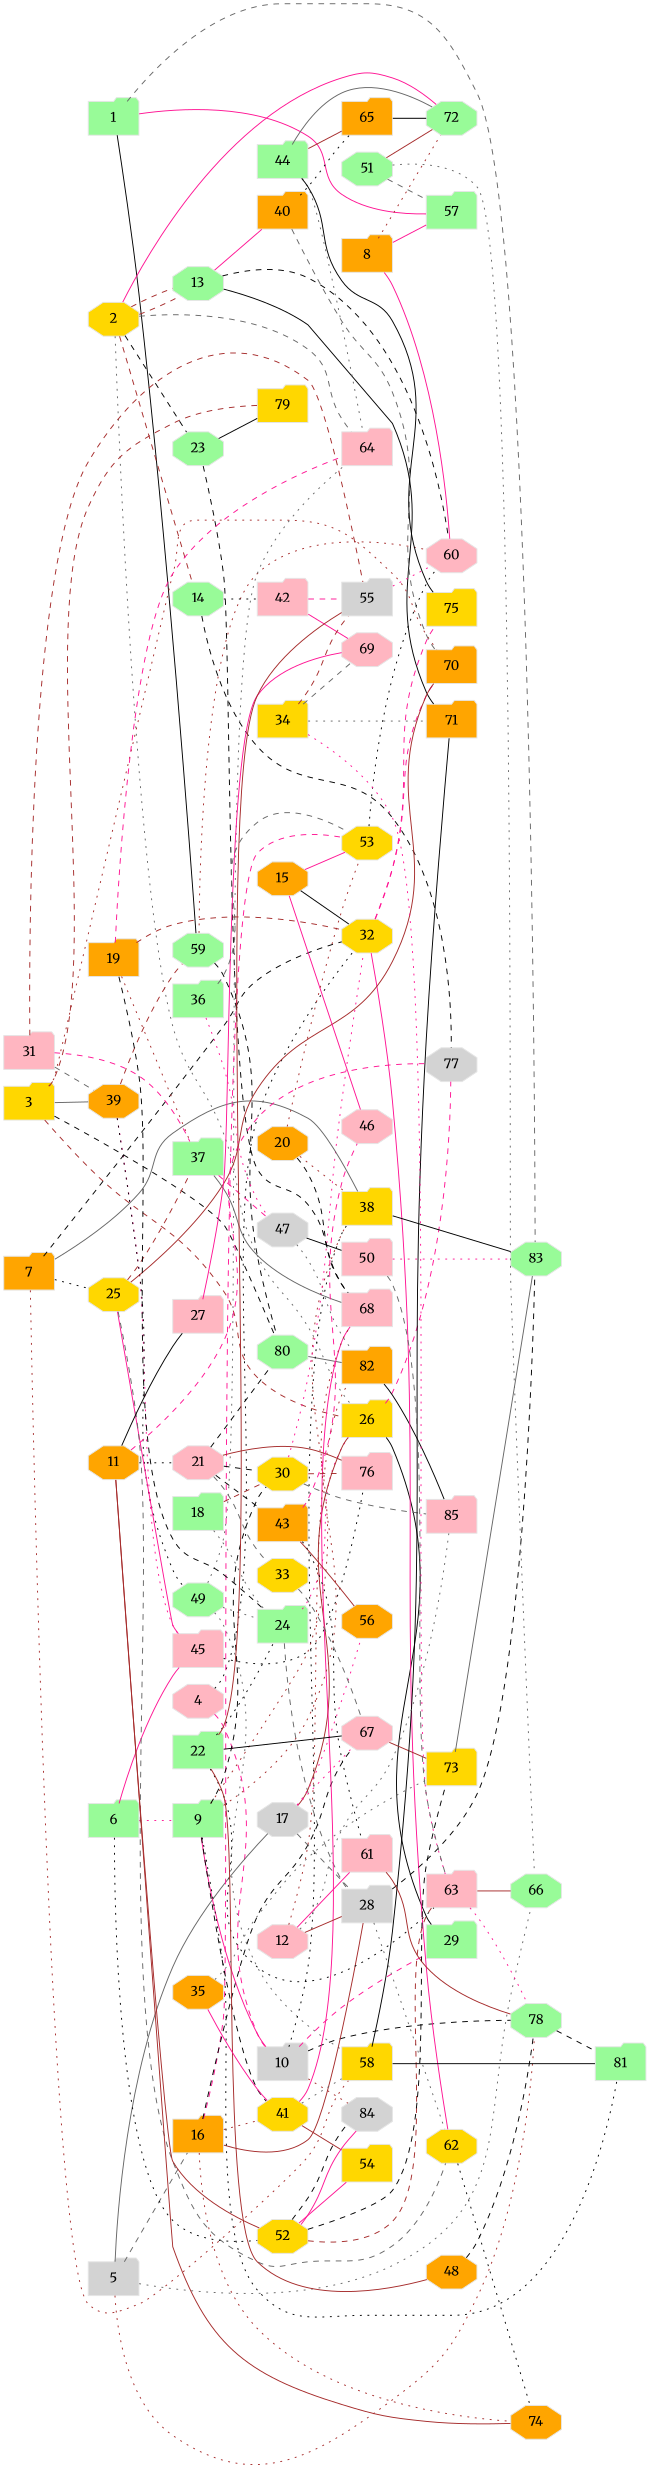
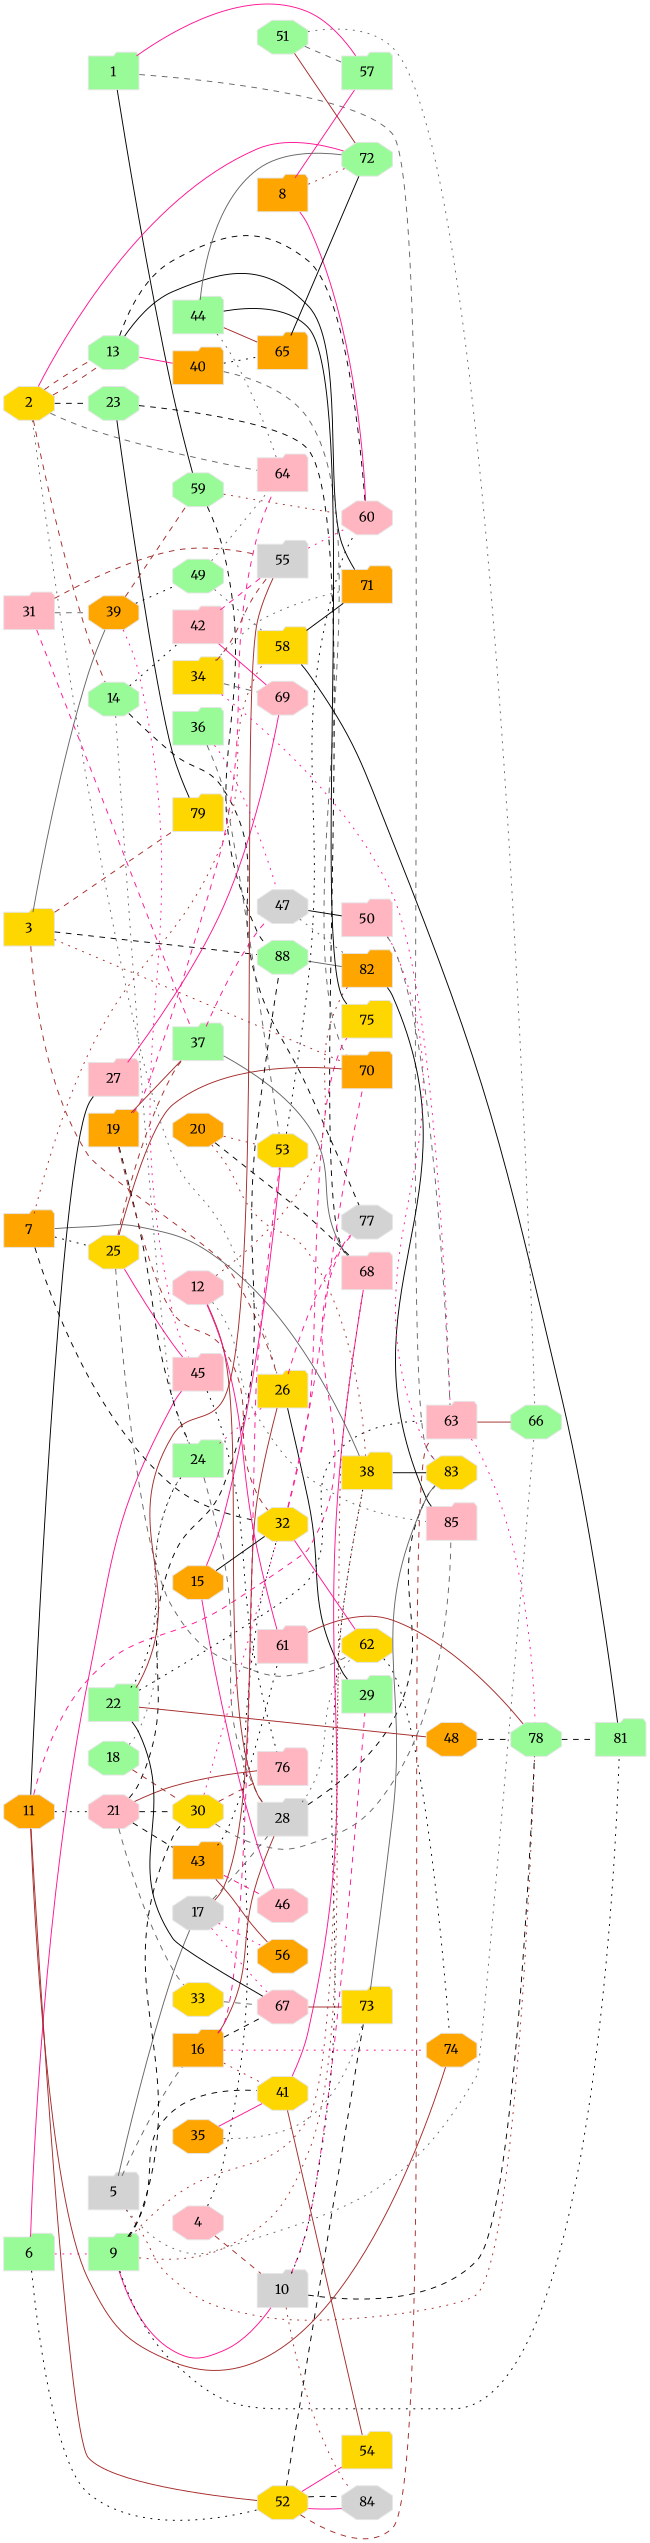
edge "19" -- "37": style dotted -> solid
node "83": fillcolor palegreen -> gold
node "80": label "80" -> "88"
node "18": shape folder -> octagon
edge "49" -- "24": now "14" -- "24"
edge "4" -- "10": color deeppink -> brown
edge "58" -- "41": removed
edge "16" -- "74": color brown -> deeppink
